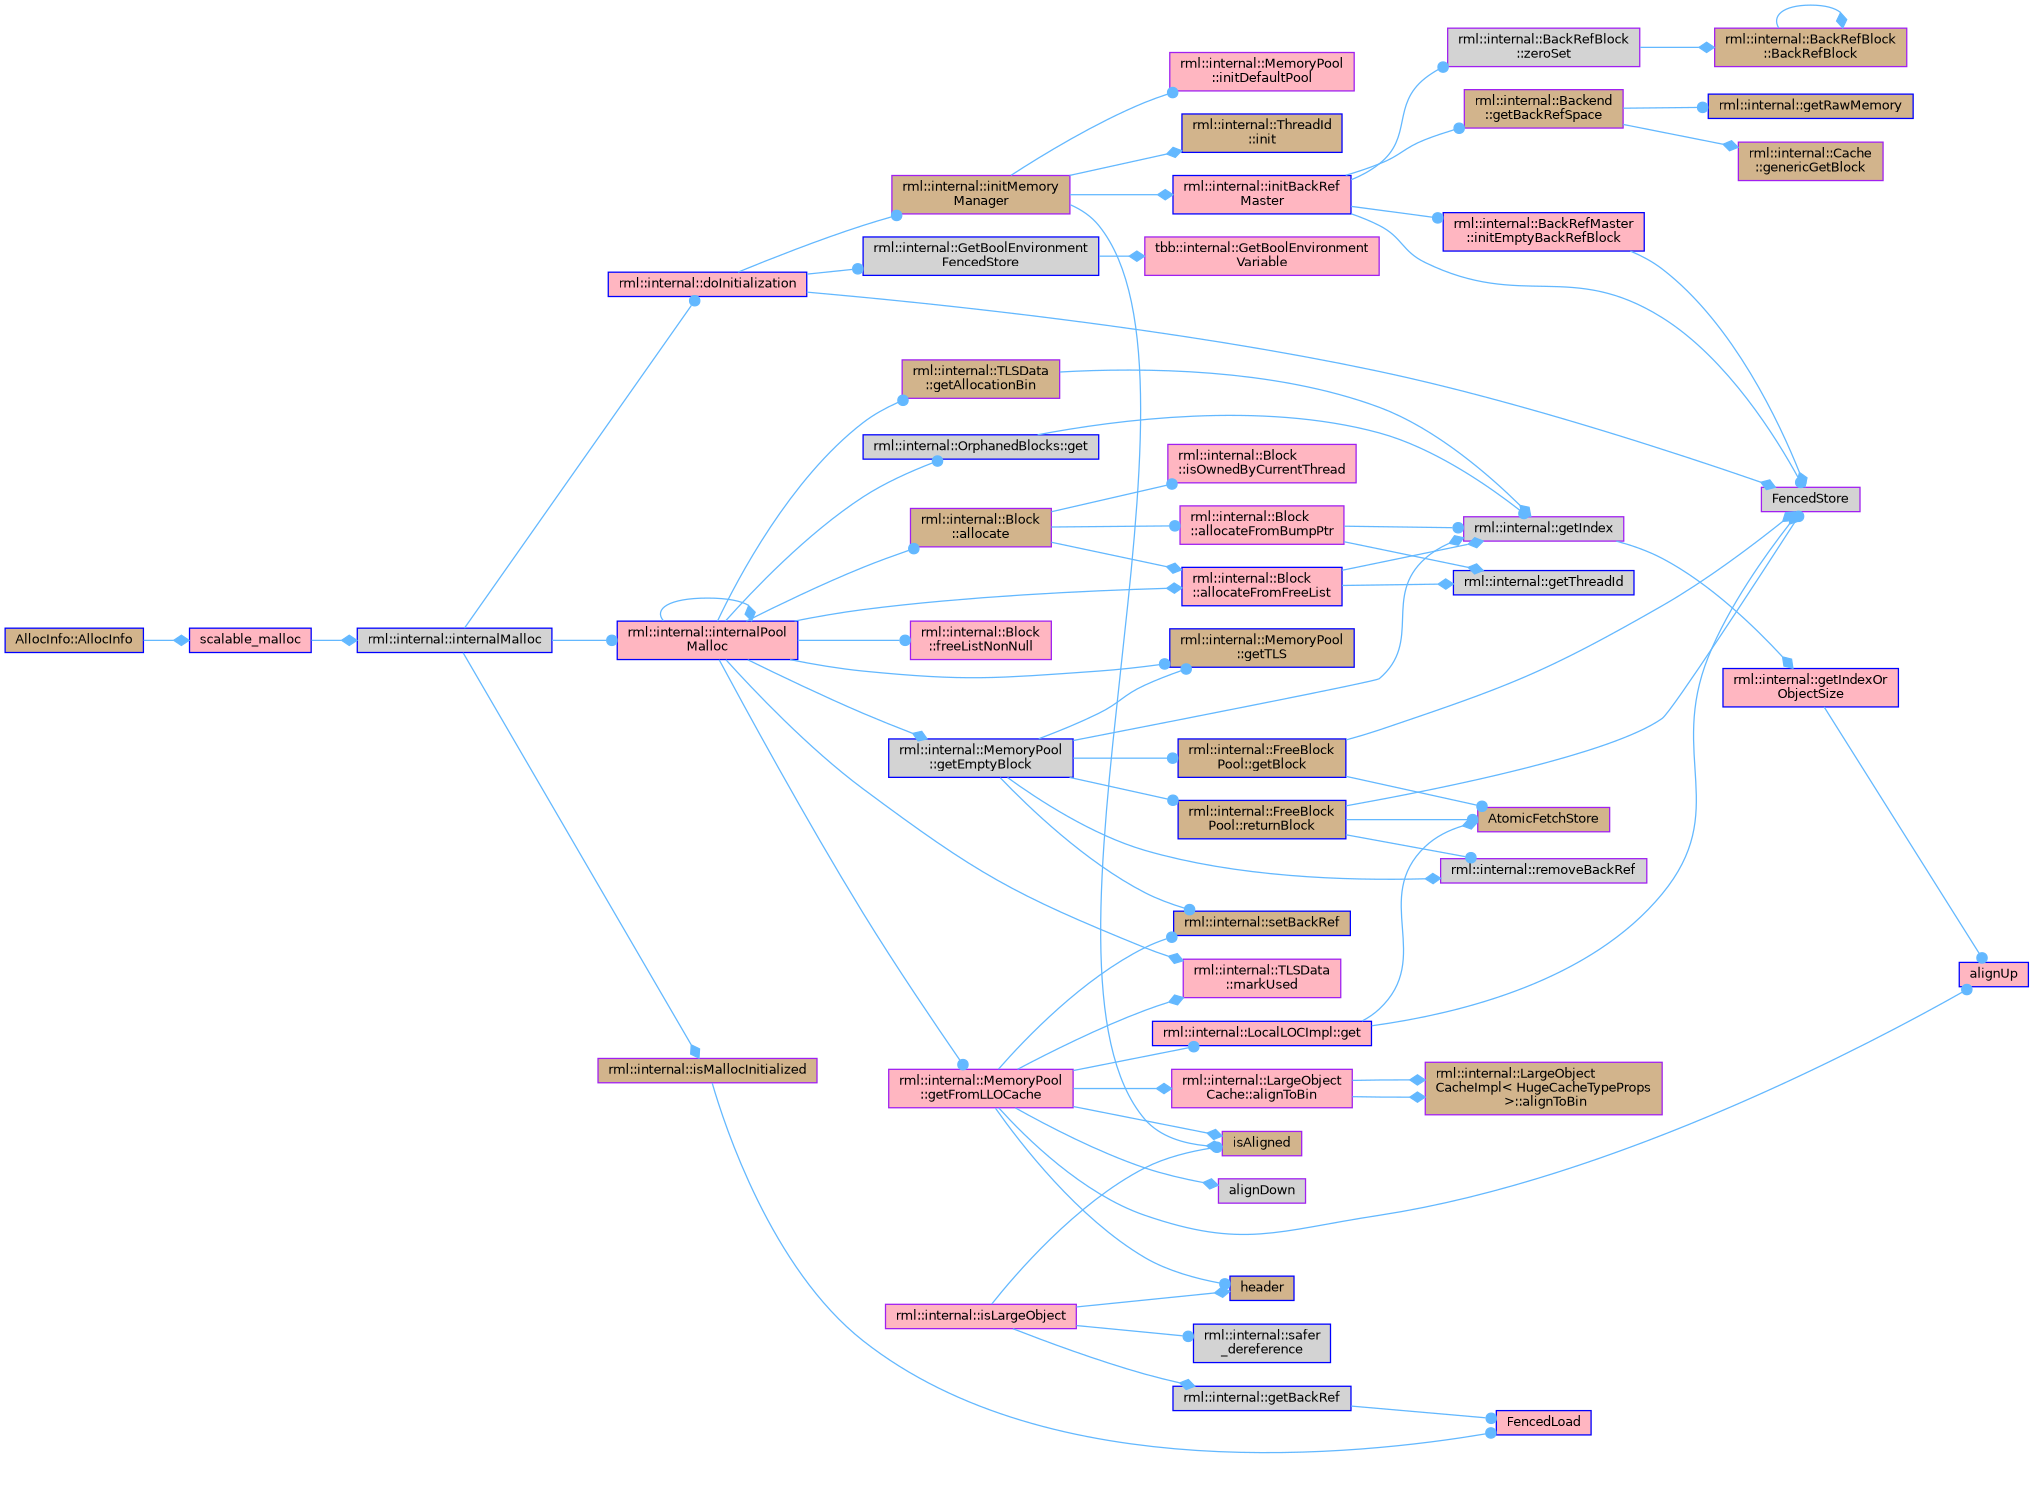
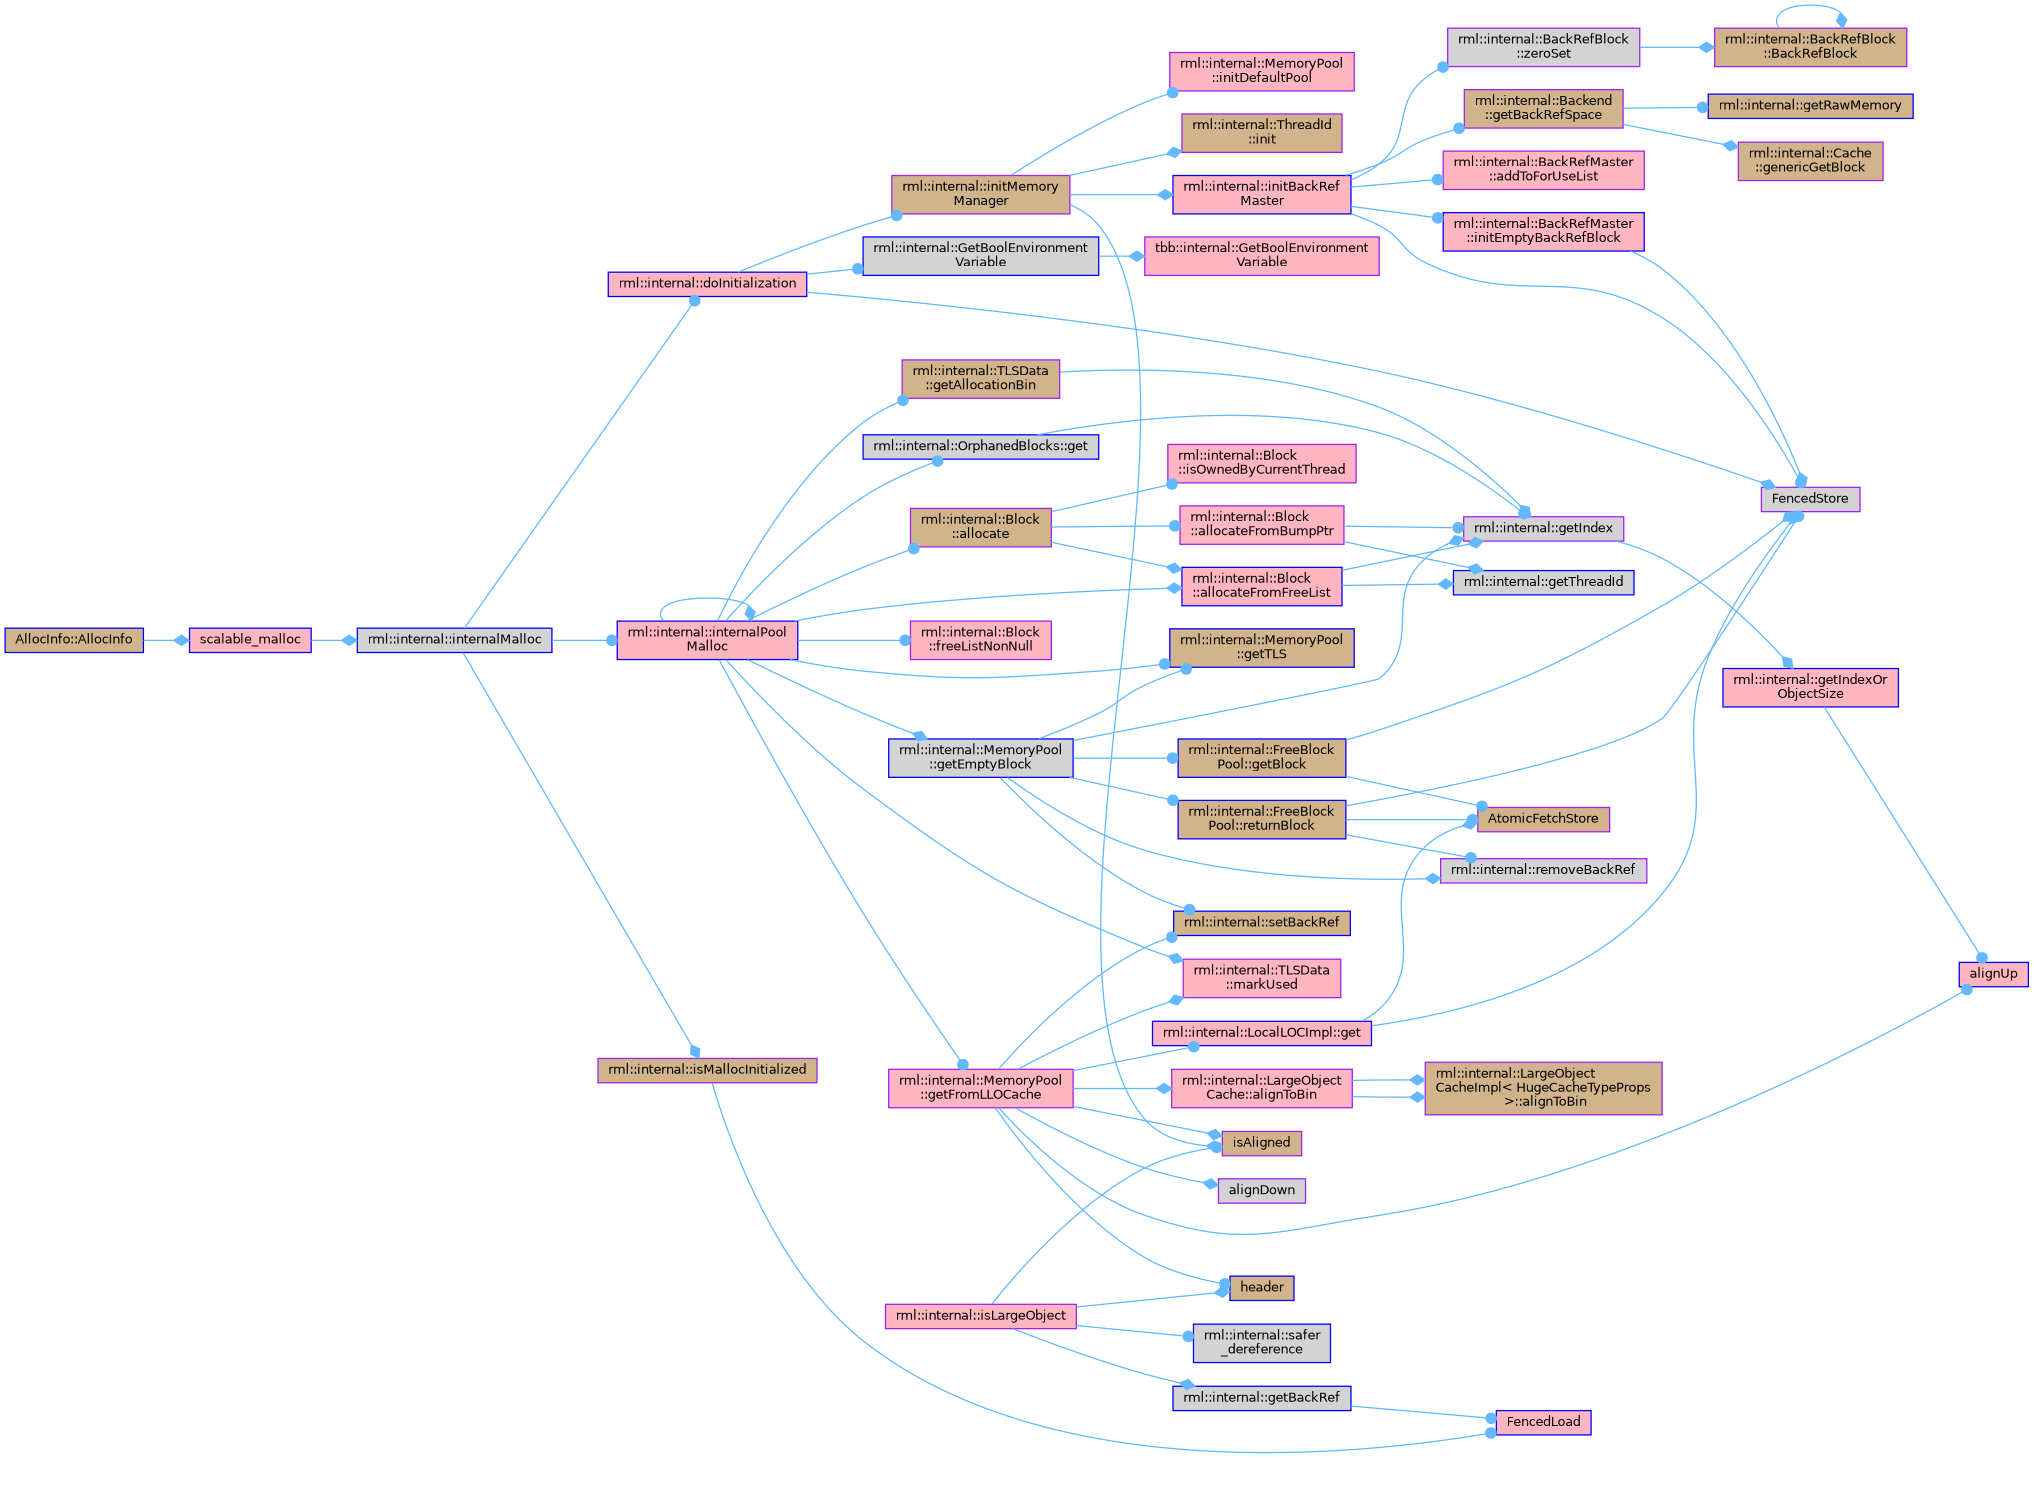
node "rml::internal::ThreadId ::init": color blue -> purple
node "rml::internal::BackRefMaster ::addToForUseList": added
node "rml::internal::GetBoolEnvironment FencedStore": label "rml::internal::GetBoolEnvironment FencedStore" -> "rml::internal::GetBoolEnvironment Variable"
